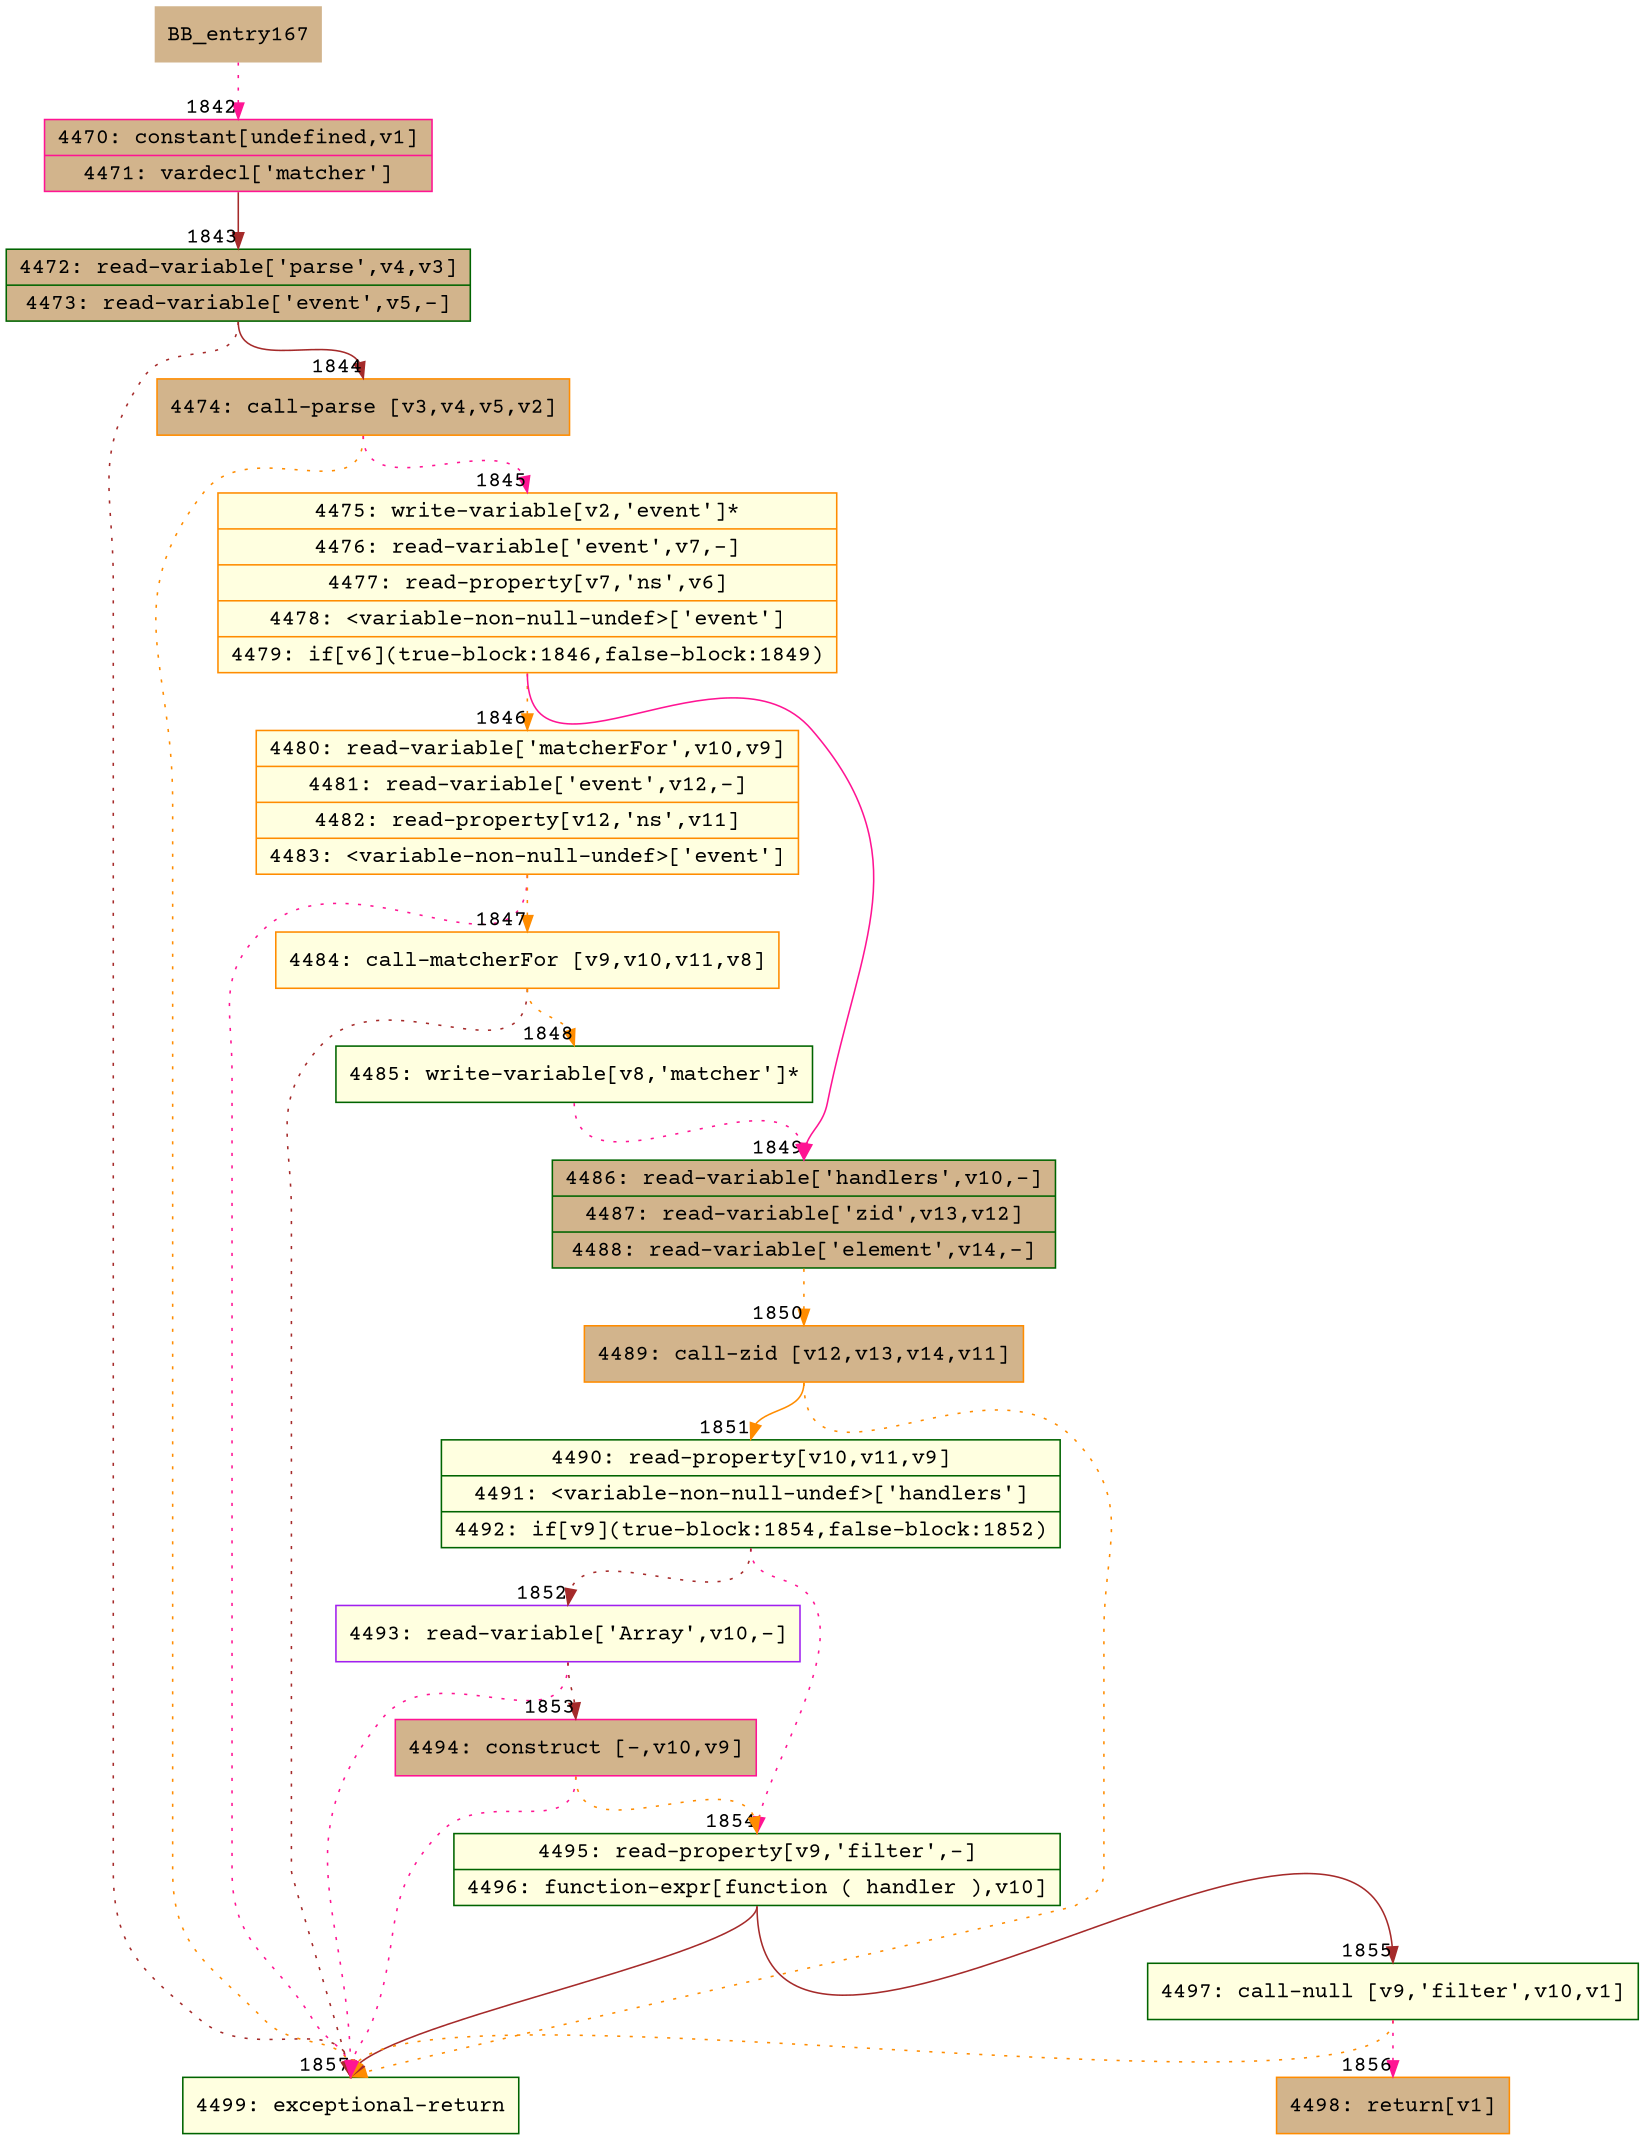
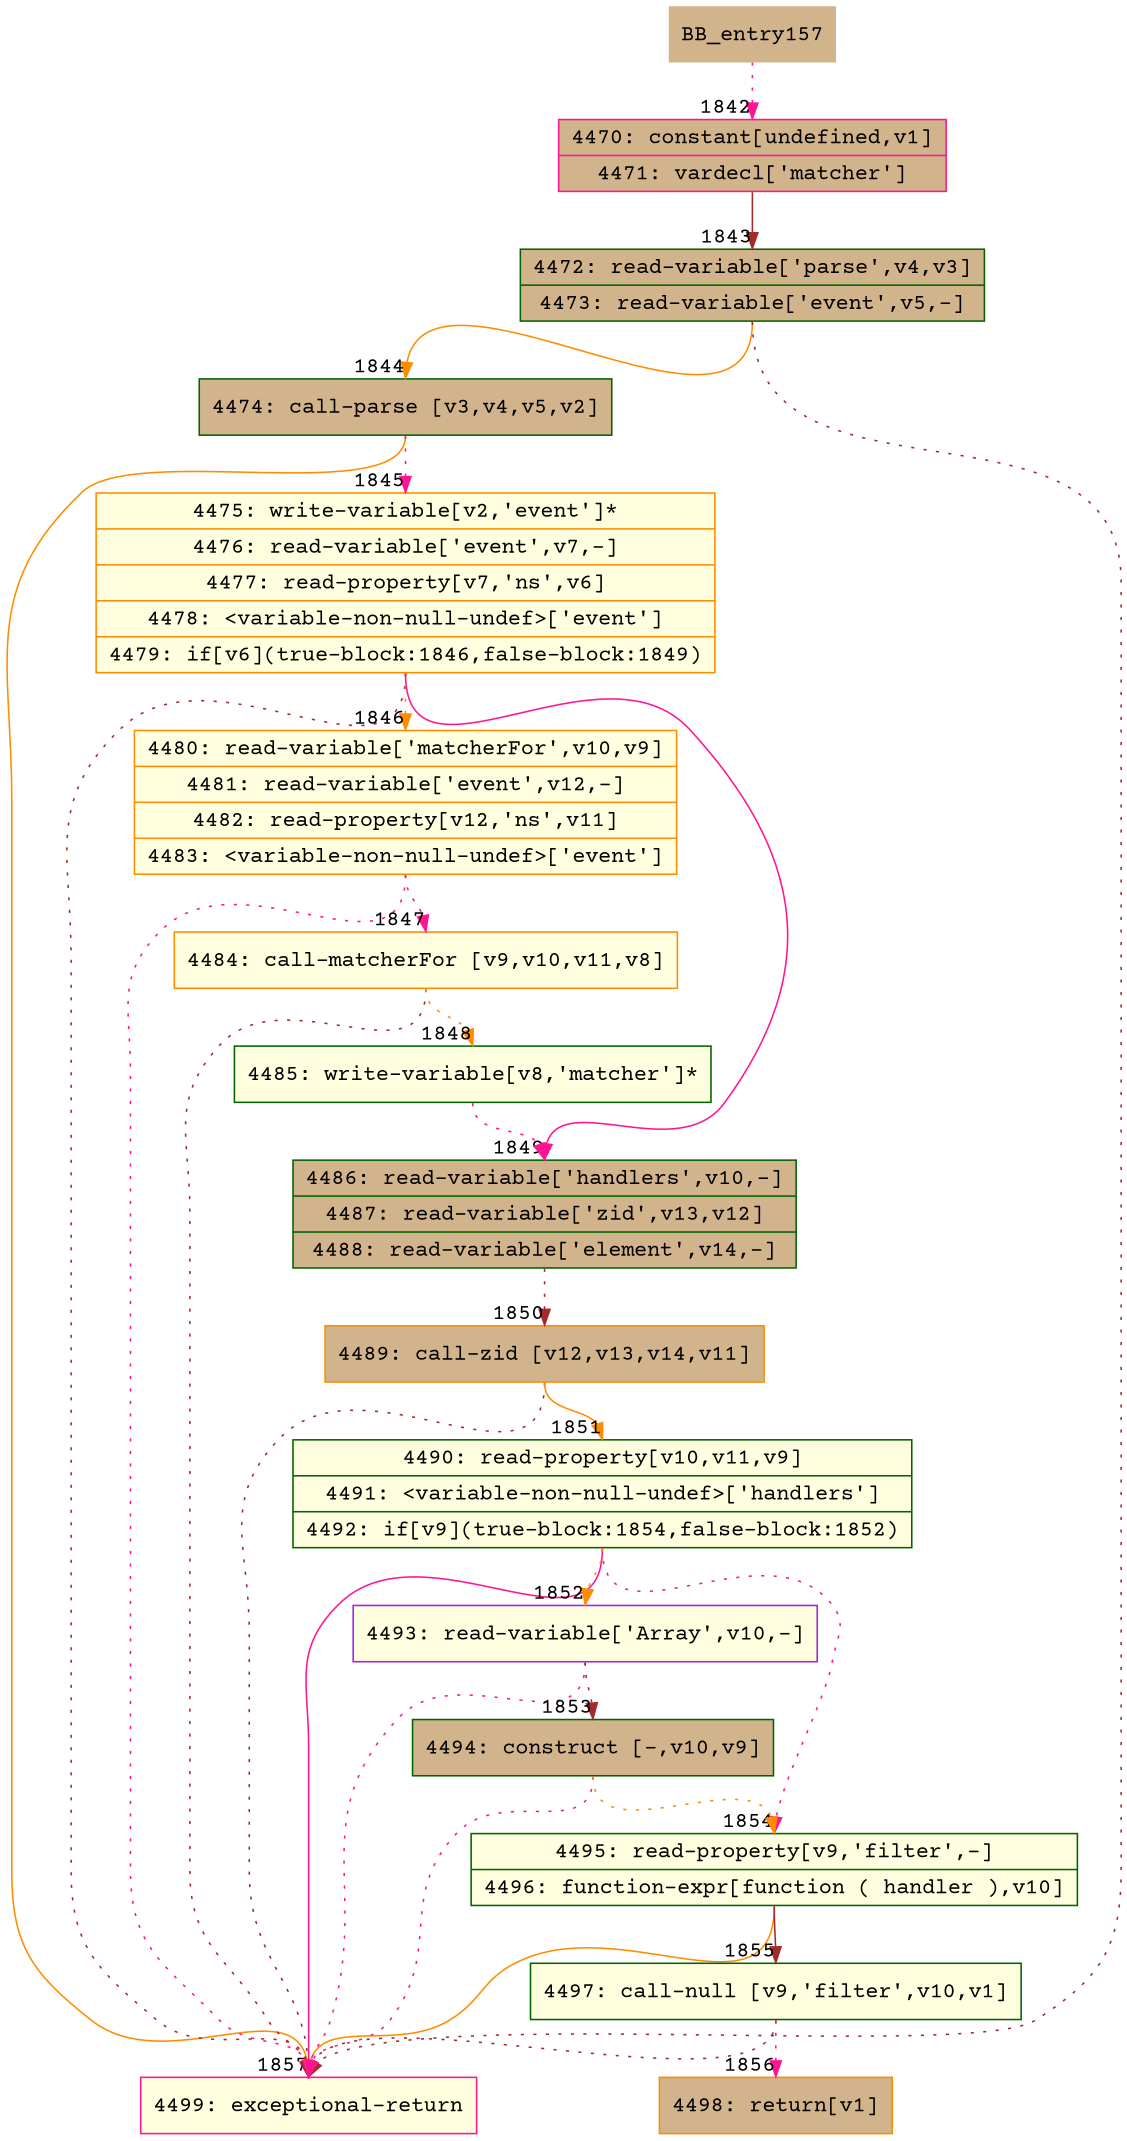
node "BB_entry167": label "BB_entry167" -> "BB_entry157"
edge "4472: read-variable['parse',v4,v3]" -> "4474: call-parse [v3,v4,v5,v2]": color brown -> darkorange
node "4474: call-parse [v3,v4,v5,v2]": color darkorange -> darkgreen
edge "4480: read-variable['matcherFor',v10,v9]" -> "4484: call-matcherFor [v9,v10,v11,v8]": color darkorange -> deeppink
edge "4474: call-parse [v3,v4,v5,v2]" -> "4499: exceptional-return": style dotted -> solid
edge "4486: read-variable['handlers',v10,-]" -> "4489: call-zid [v12,v13,v14,v11]": color darkorange -> brown
edge "4475: write-variable[v2,'event']*" -> "4499: exceptional-return": added
edge "4490: read-property[v10,v11,v9]" -> "4493: read-variable['Array',v10,-]": color brown -> darkorange
edge "4490: read-property[v10,v11,v9]" -> "4499: exceptional-return": added
node "4494: construct [-,v10,v9]": color deeppink -> darkgreen
edge "4489: call-zid [v12,v13,v14,v11]" -> "4499: exceptional-return": color darkorange -> brown
edge "4495: read-property[v9,'filter',-]" -> "4499: exceptional-return": color brown -> darkorange
edge "4497: call-null [v9,'filter',v10,v1]" -> "4499: exceptional-return": color darkorange -> brown
node "4499: exceptional-return": color darkgreen -> deeppink
